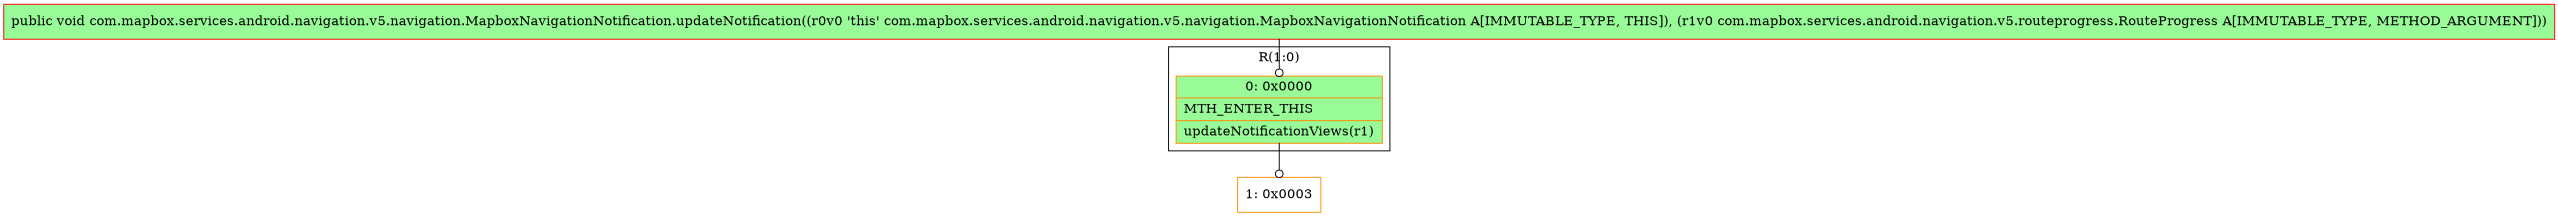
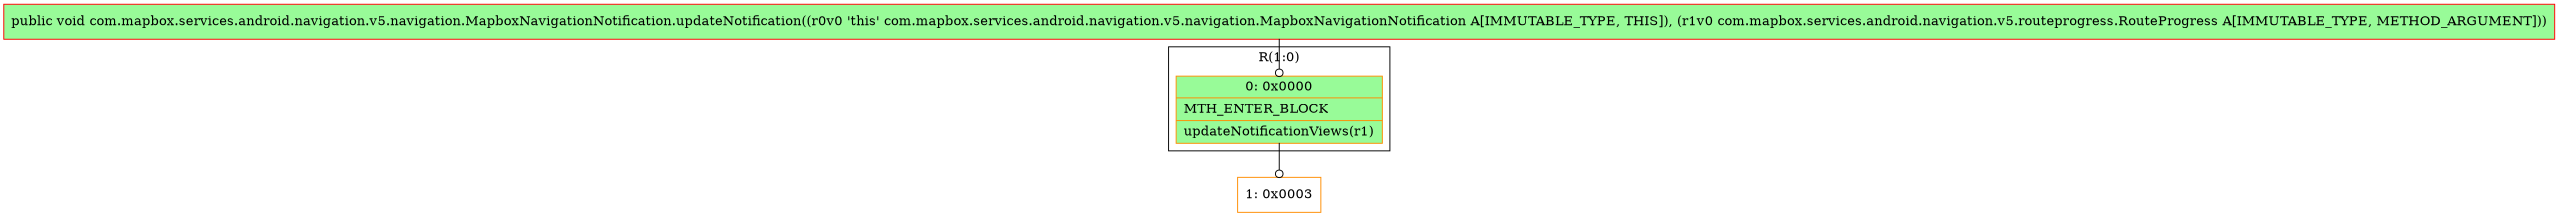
node "0: 0x0000": text "MTH_ENTER_THIS" -> "MTH_ENTER_BLOCK"
